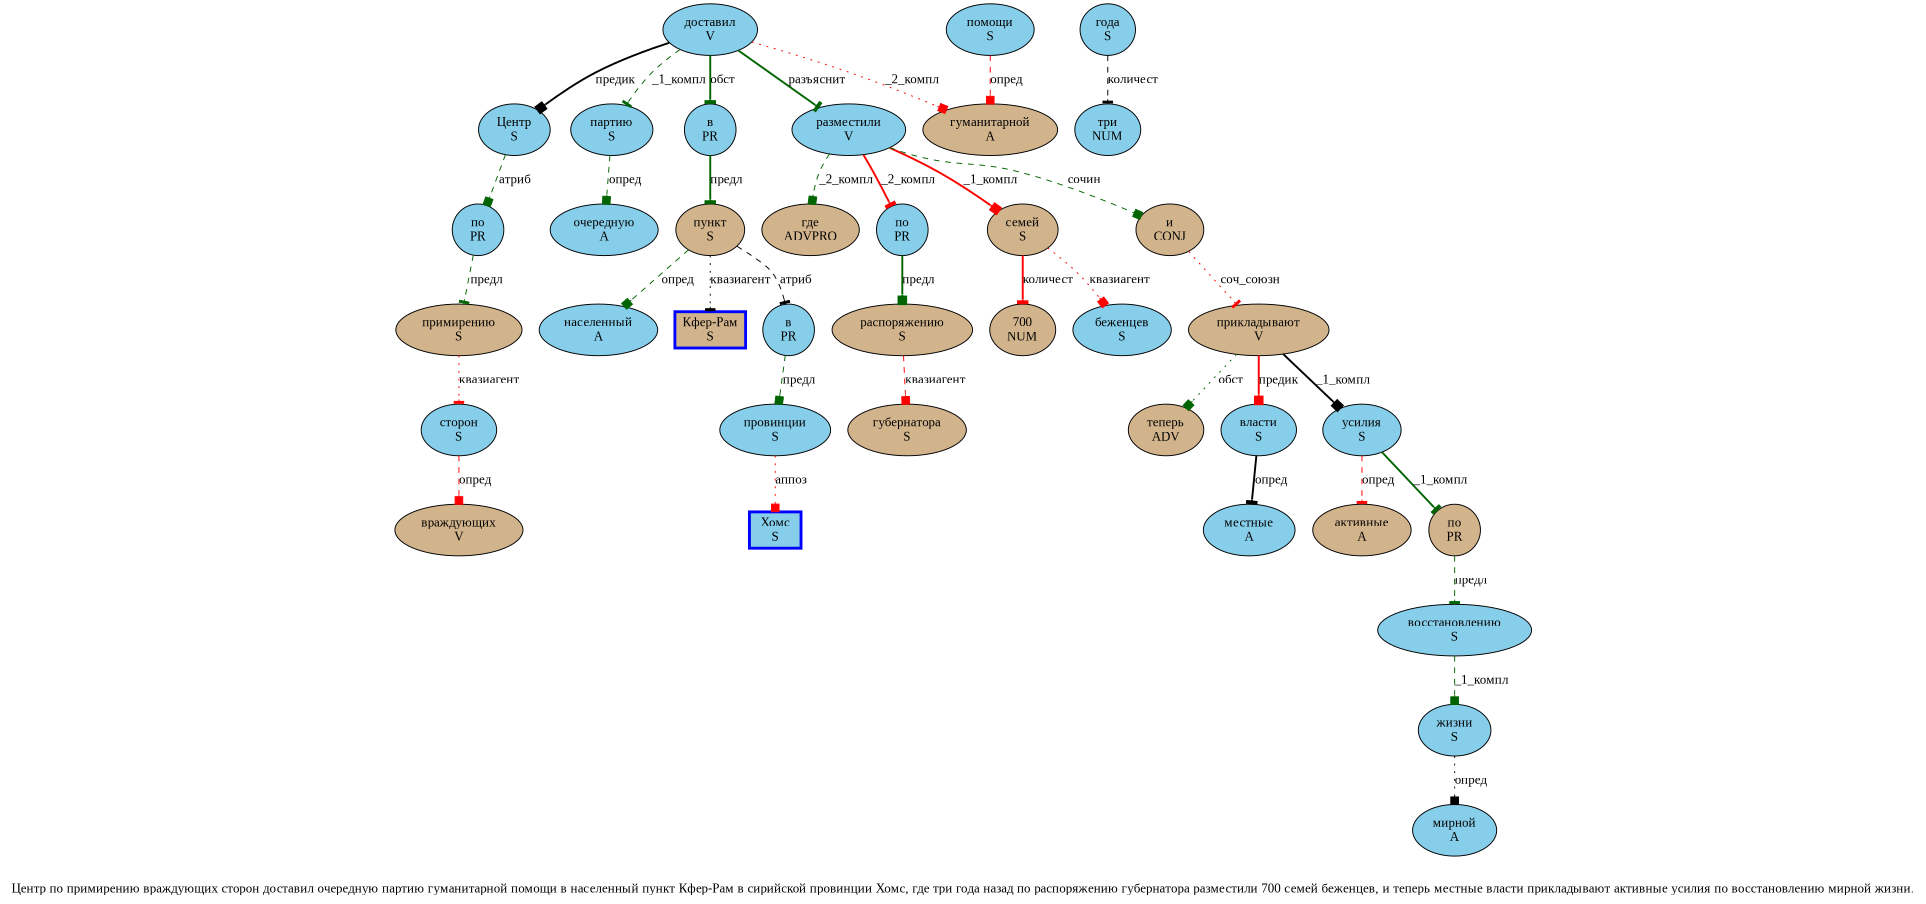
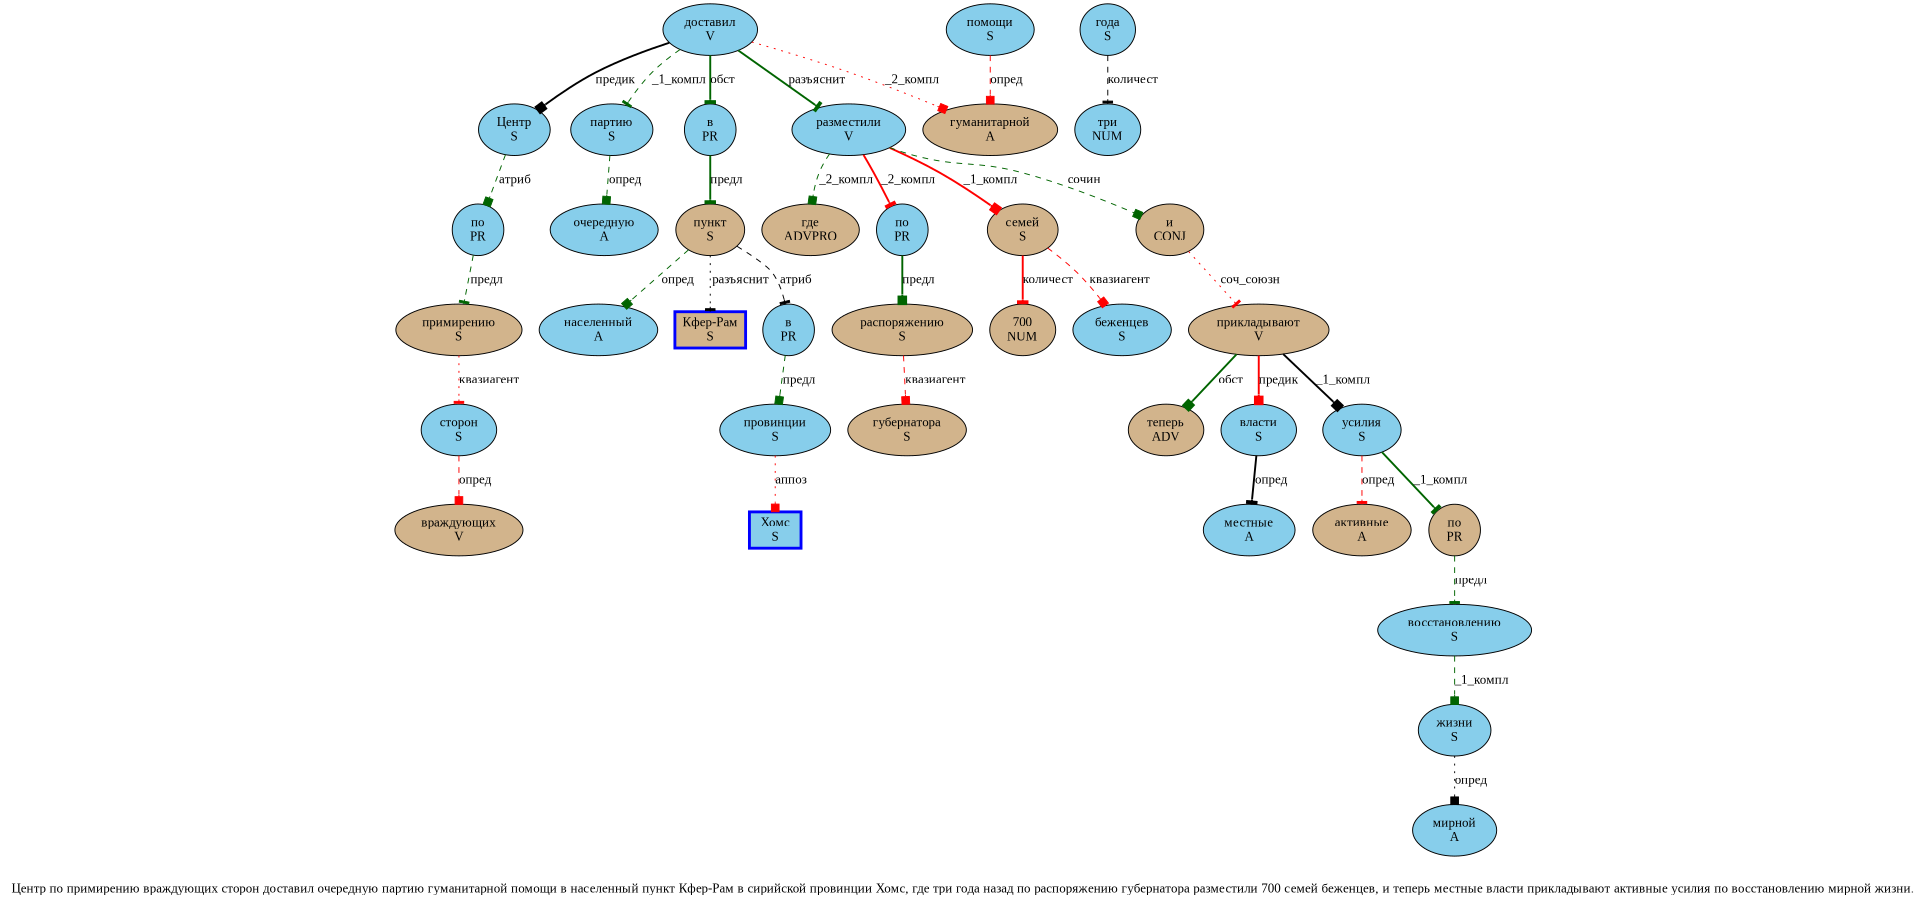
edge "семей S" -> "беженцев S": style dotted -> dashed
edge "пункт S" -> "Кфер-Рам S": label "квазиагент" -> "разъяснит"
edge "прикладывают V" -> "теперь ADV": style dotted -> bold
